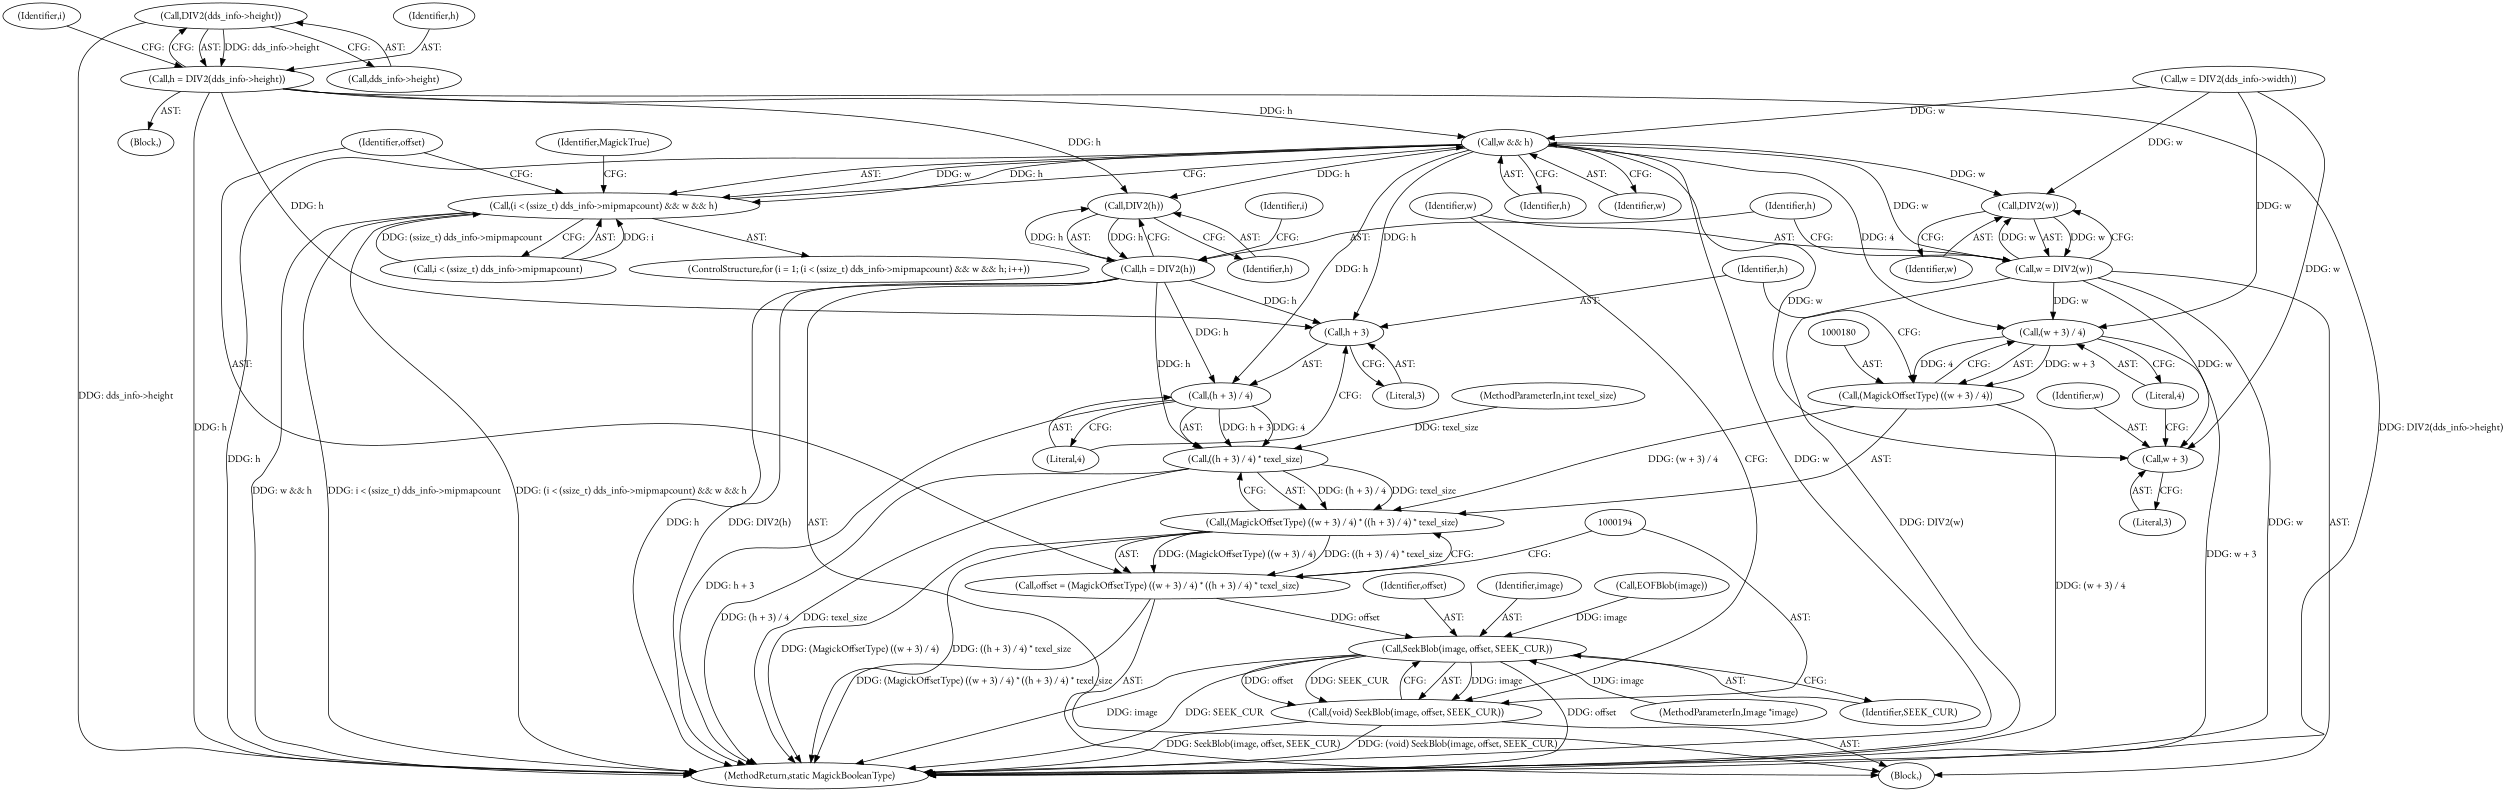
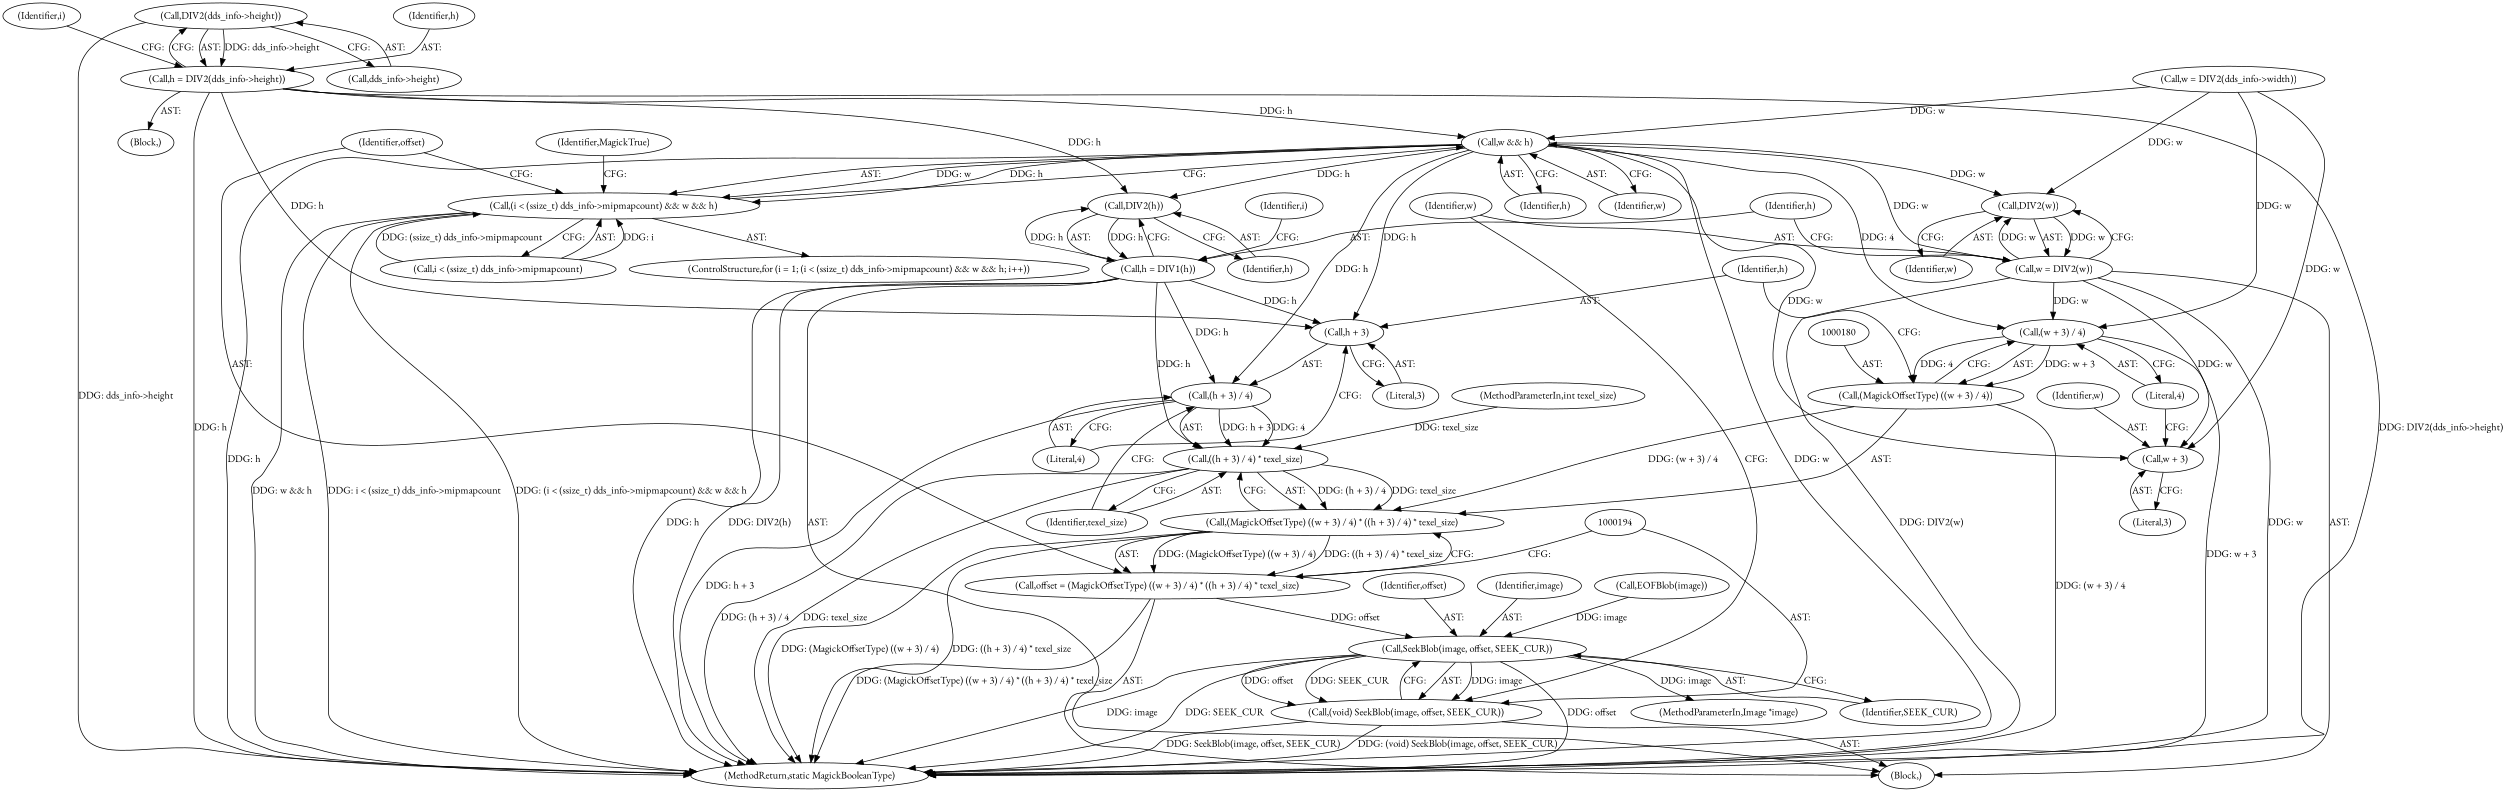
node "(Call,h = DIV2(h))": label "(Call,h = DIV2(h))" -> "(Call,h = DIV1(h))"
node "(Identifier,texel_size)": added
edge "(MethodParameterIn,Image *image)" -> "(Call,SeekBlob(image, offset, SEEK_CUR))": reversed
